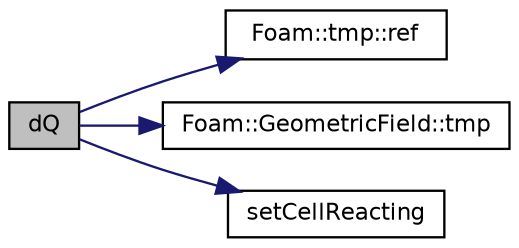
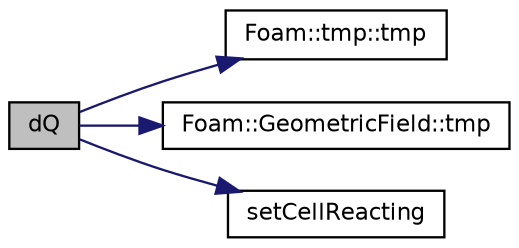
node "Foam::tmp::ref": label "Foam::tmp::ref" -> "Foam::tmp::tmp"
